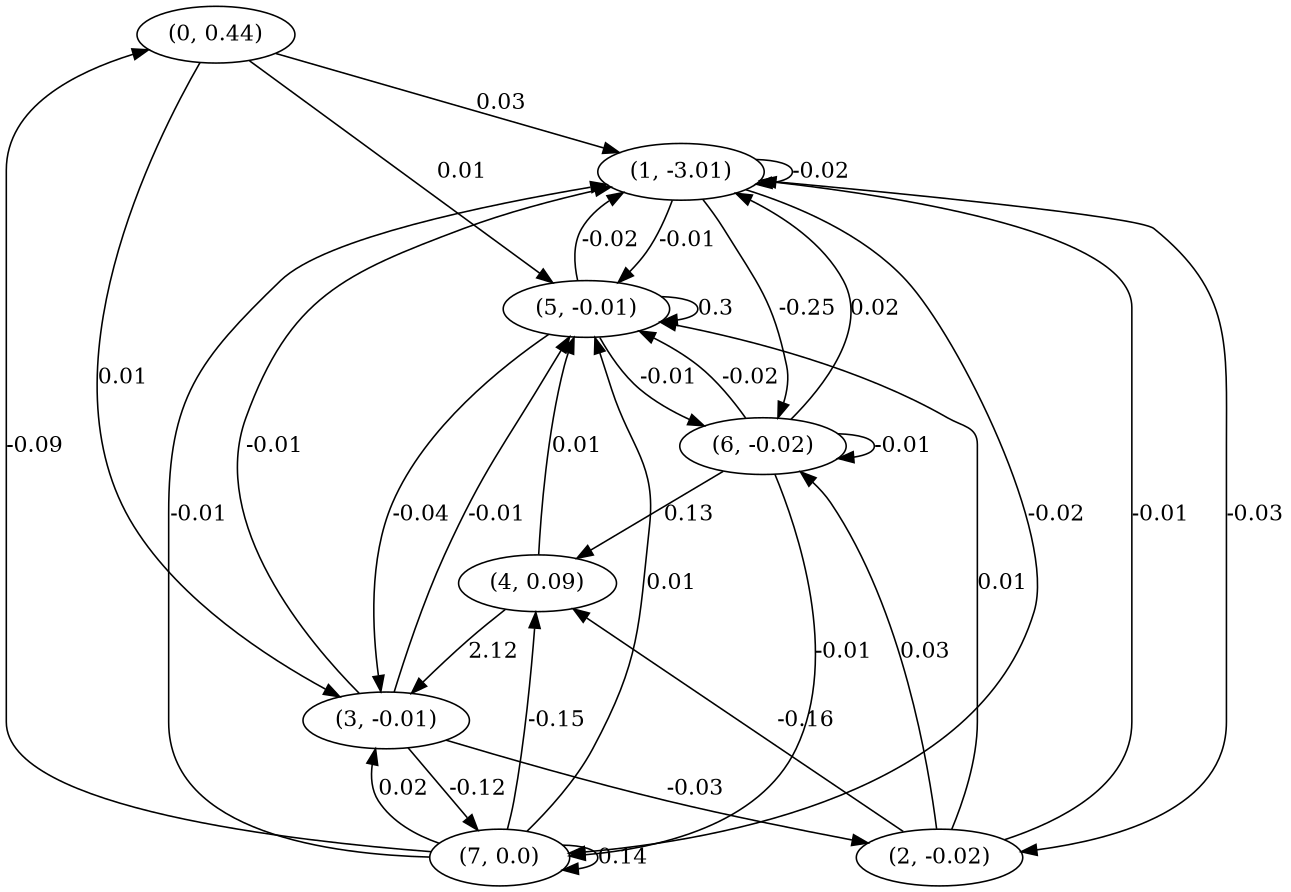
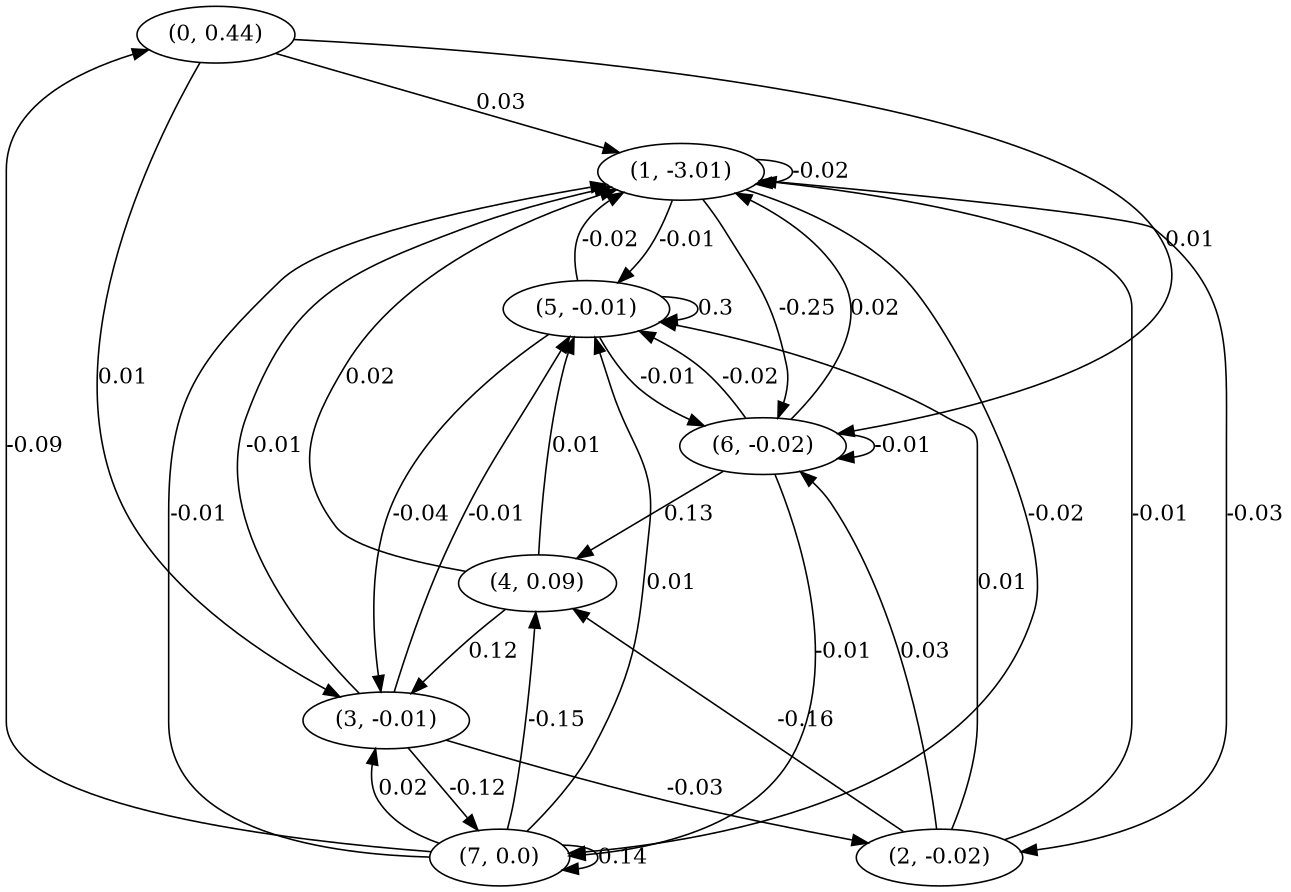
edge "(0, 0.44)" -> "(5, -0.01)": now "(0, 0.44)" -> "(6, -0.02)"
edge "(4, 0.09)" -> "(1, -3.01)": added, label "0.02"
edge "(4, 0.09)" -> "(3, -0.01)": label "2.12" -> "0.12"
